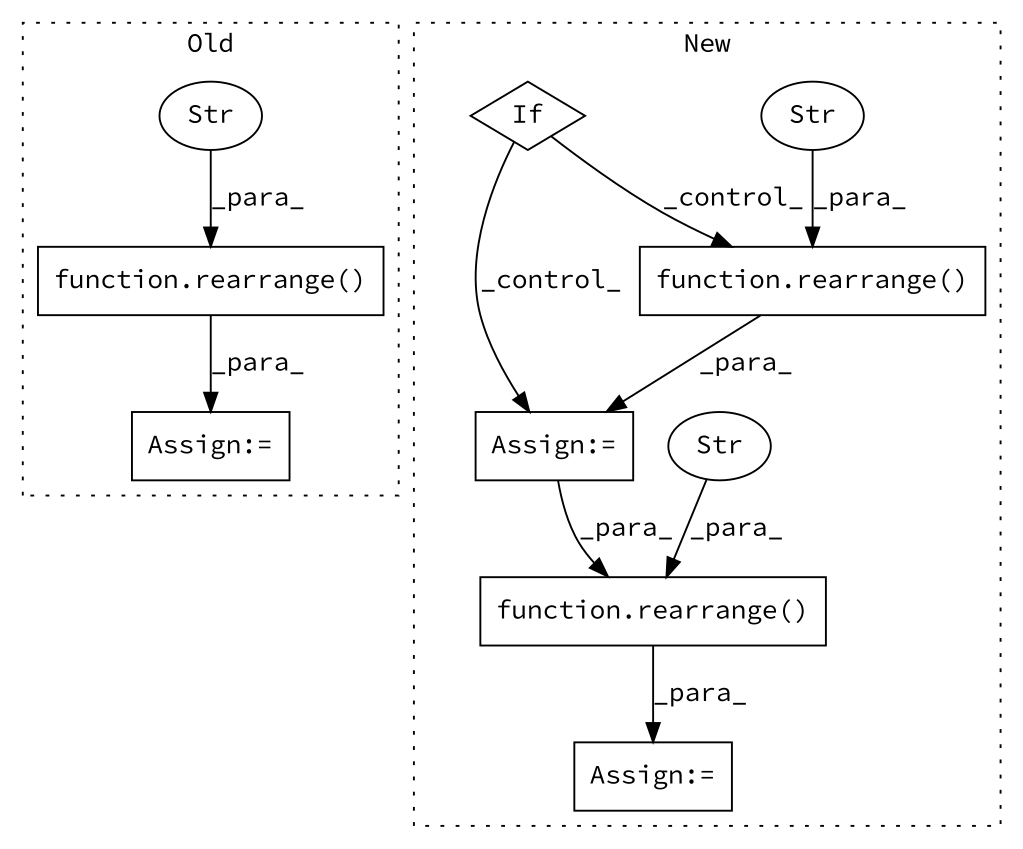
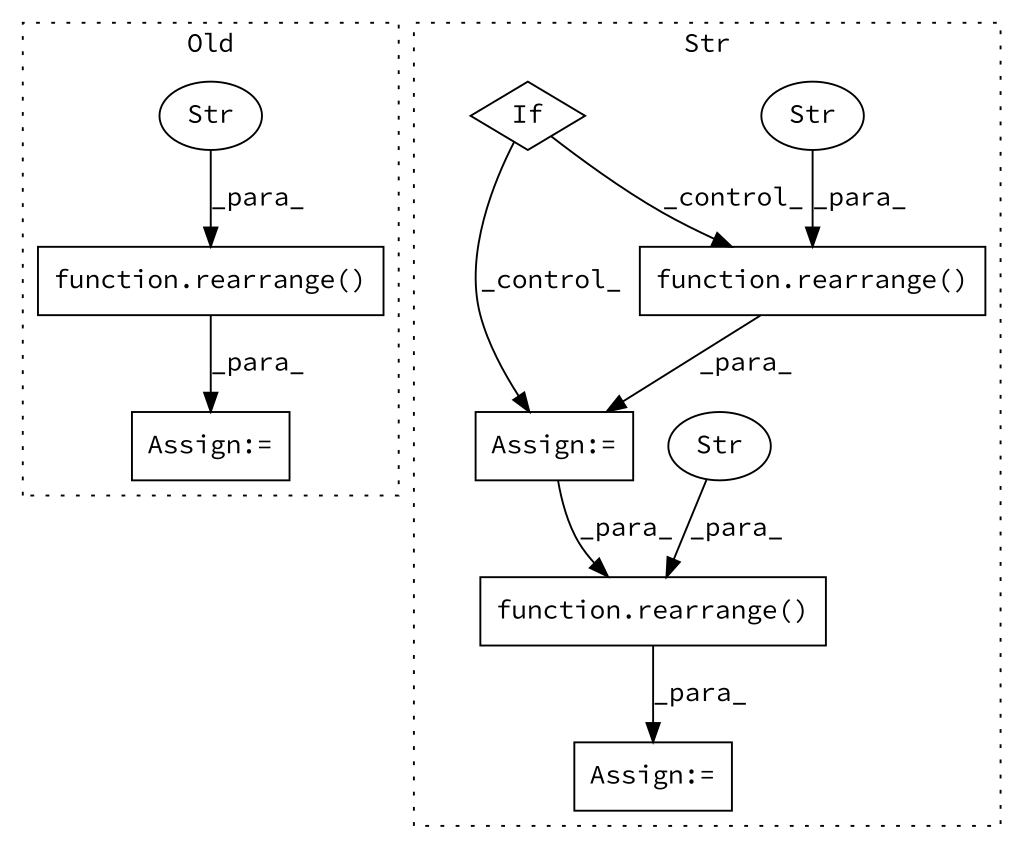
cluster "New": label "New" -> "Str"
